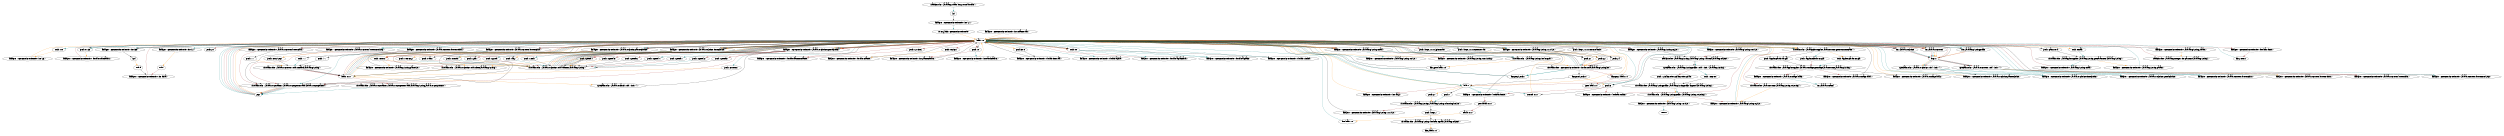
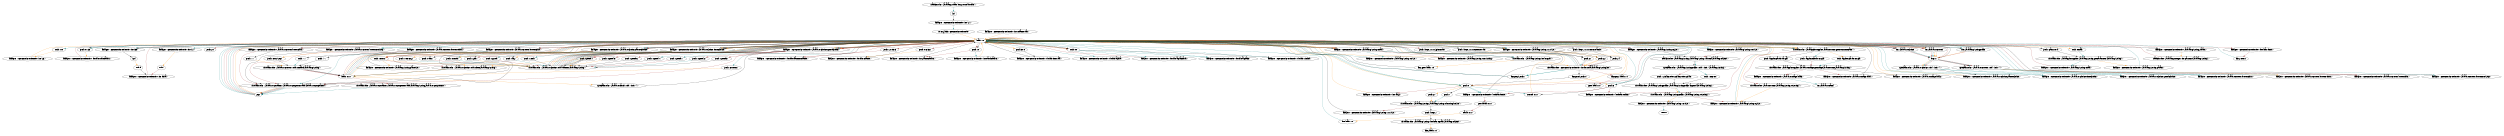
node "bild 0": label "bild 0" -> "push 0"
